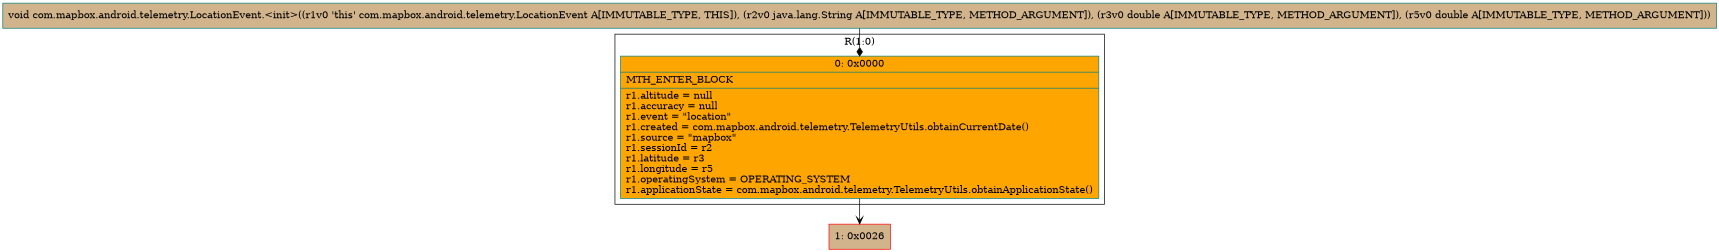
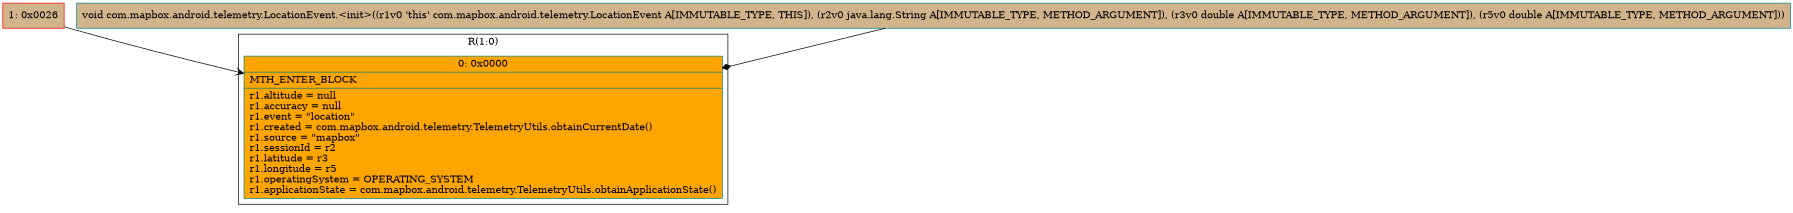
edge "0: 0x0000" -> "1: 0x0026": reversed
